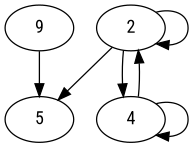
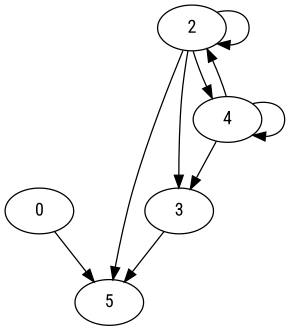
node "9": label "9" -> "0"
node "3": added
